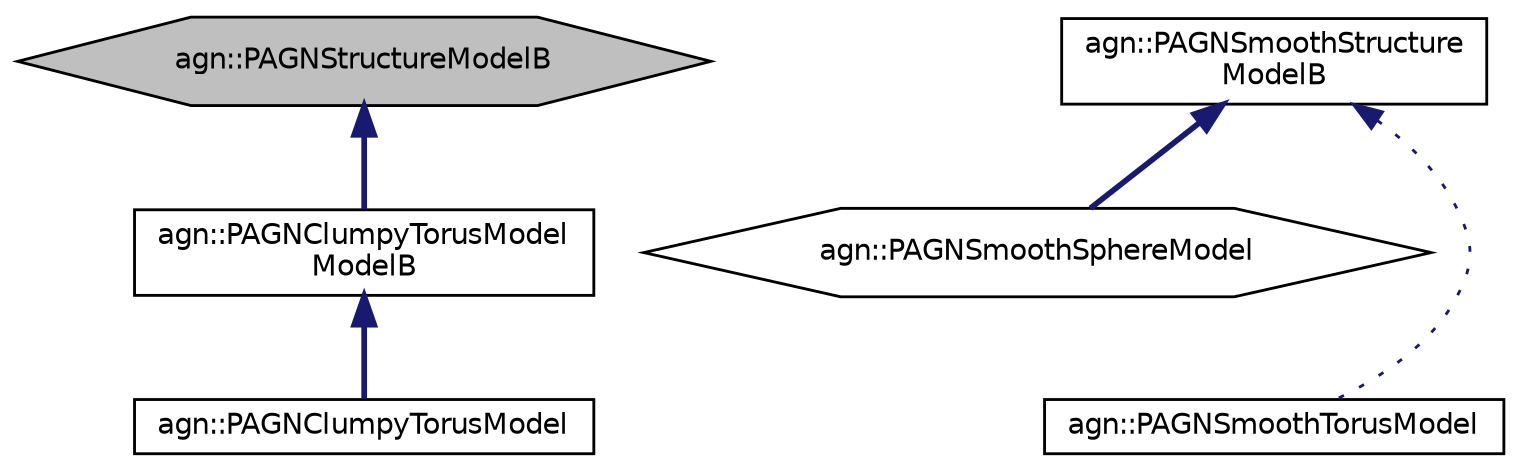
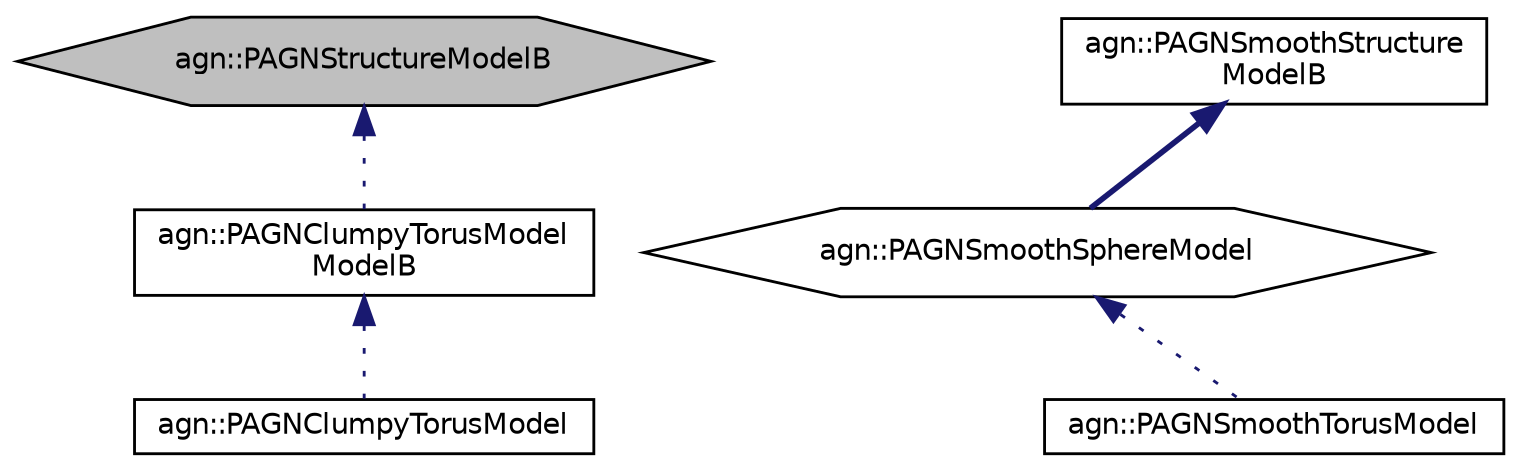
edge "agn::PAGNClumpyTorusModel ModelB" -> "agn::PAGNStructureModelB": style bold -> dotted
edge "agn::PAGNSmoothTorusModel" -> "agn::PAGNSmoothStructure ModelB": now "agn::PAGNSmoothTorusModel" -> "agn::PAGNSmoothSphereModel"
edge "agn::PAGNClumpyTorusModel" -> "agn::PAGNClumpyTorusModel ModelB": style bold -> dotted
